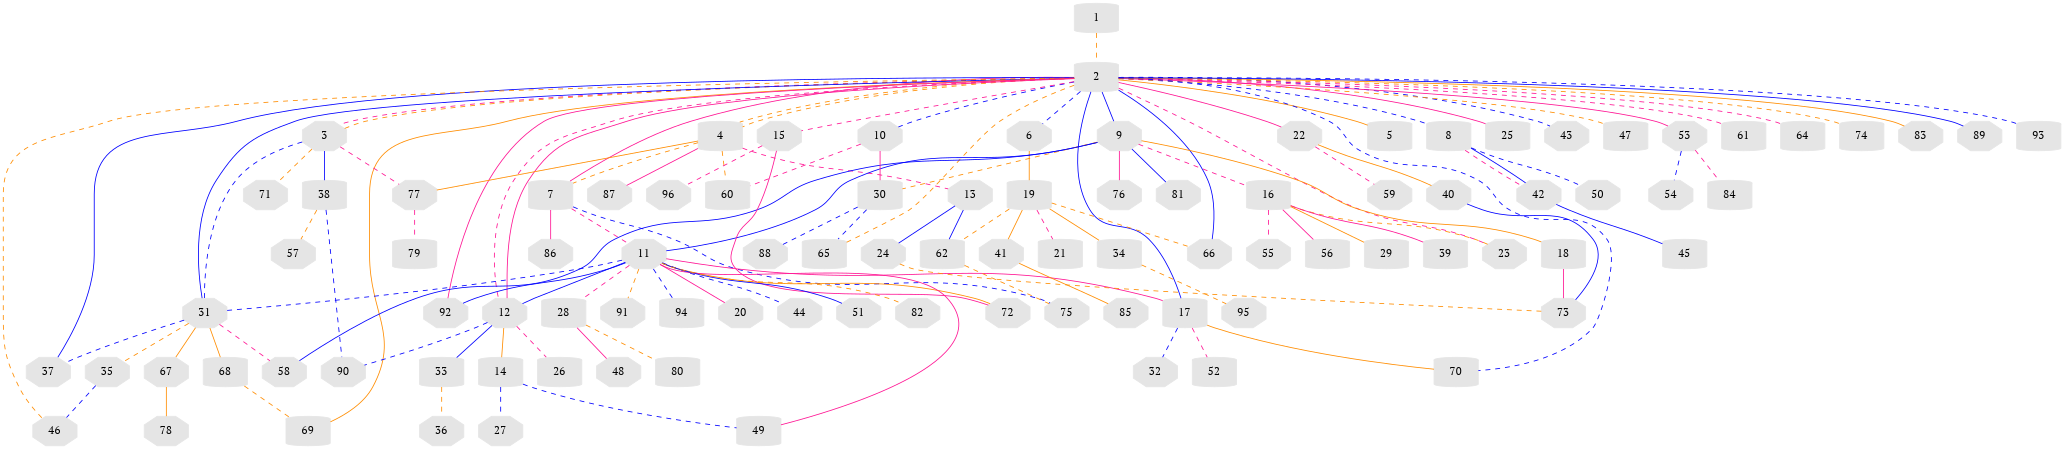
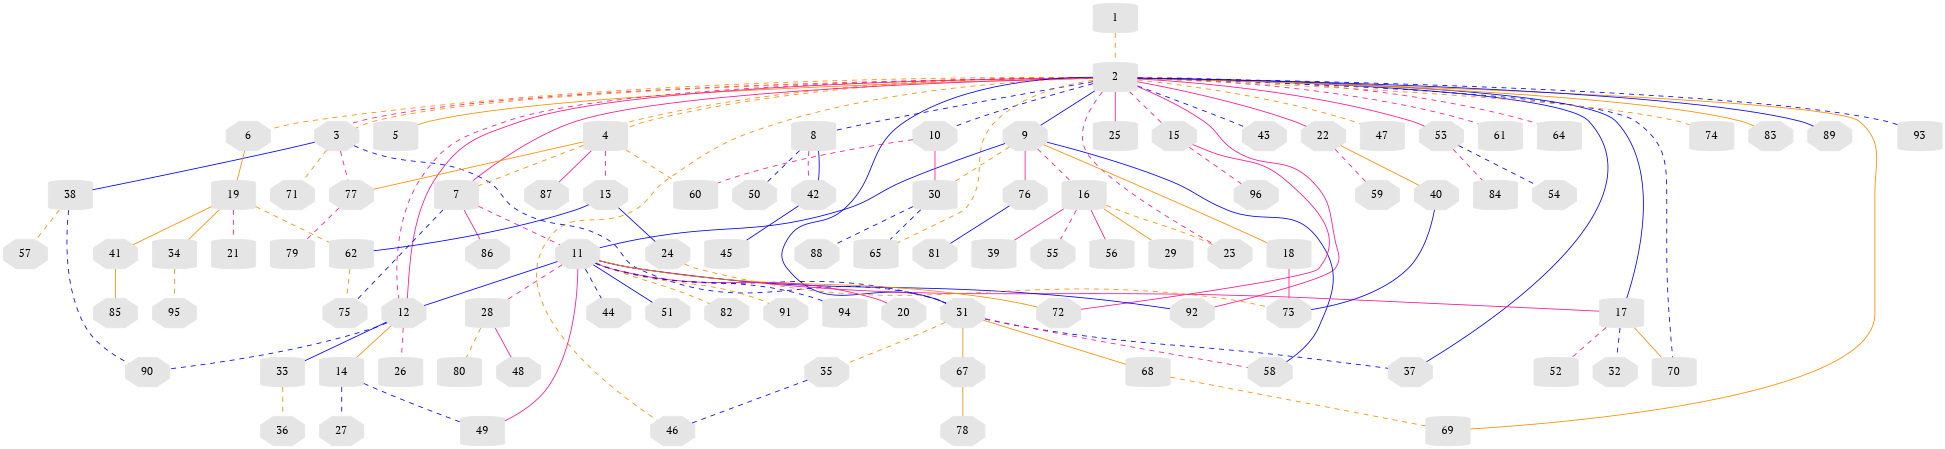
edge "2" -- "6": color blue -> darkorange
edge "9" -- "81": now "76" -- "81"
node "66": removed
